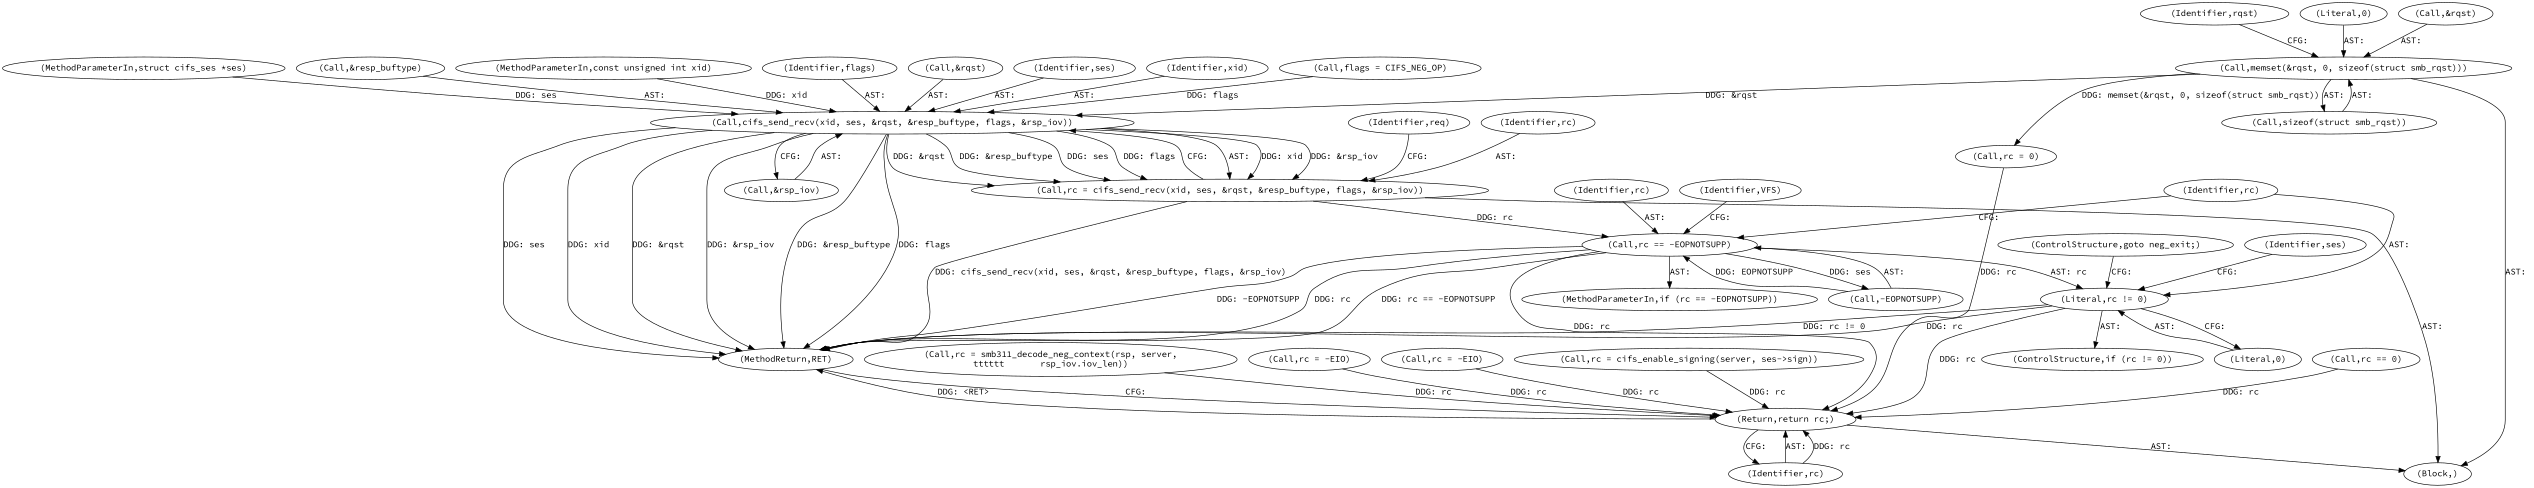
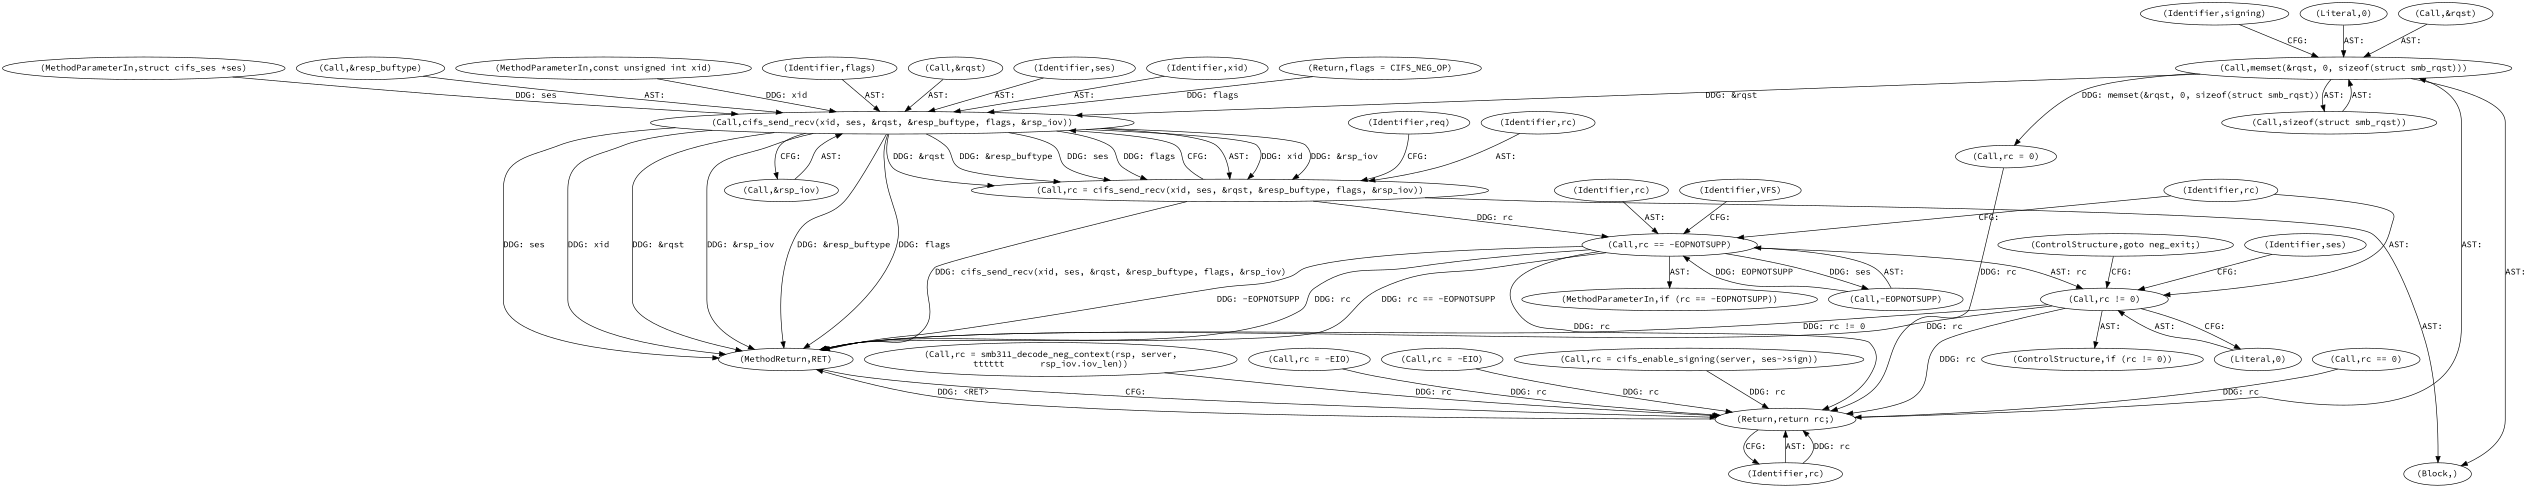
node "(Identifier,rqst)": label "(Identifier,rqst)" -> "(Identifier,signing)"
node "(Call,flags = CIFS_NEG_OP)": label "(Call,flags = CIFS_NEG_OP)" -> "(Return,flags = CIFS_NEG_OP)"
node "(Literal,rc != 0)": label "(Literal,rc != 0)" -> "(Call,rc != 0)"
edge "(Return,return rc;)" -> "(Block,)": now "(Return,return rc;)" -> "(Call,memset(&rqst, 0, sizeof(struct smb_rqst)))"
